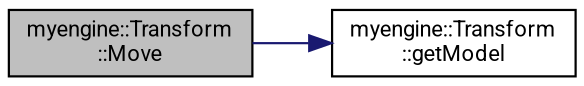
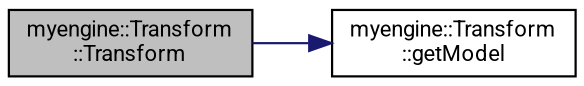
node "myengine::Transform ::Move": label "myengine::Transform ::Move" -> "myengine::Transform ::Transform"
